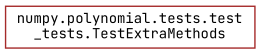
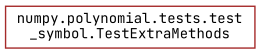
node "numpy.polynomial.tests.test _tests.TestExtraMethods": label "numpy.polynomial.tests.test _tests.TestExtraMethods" -> "numpy.polynomial.tests.test _symbol.TestExtraMethods"
